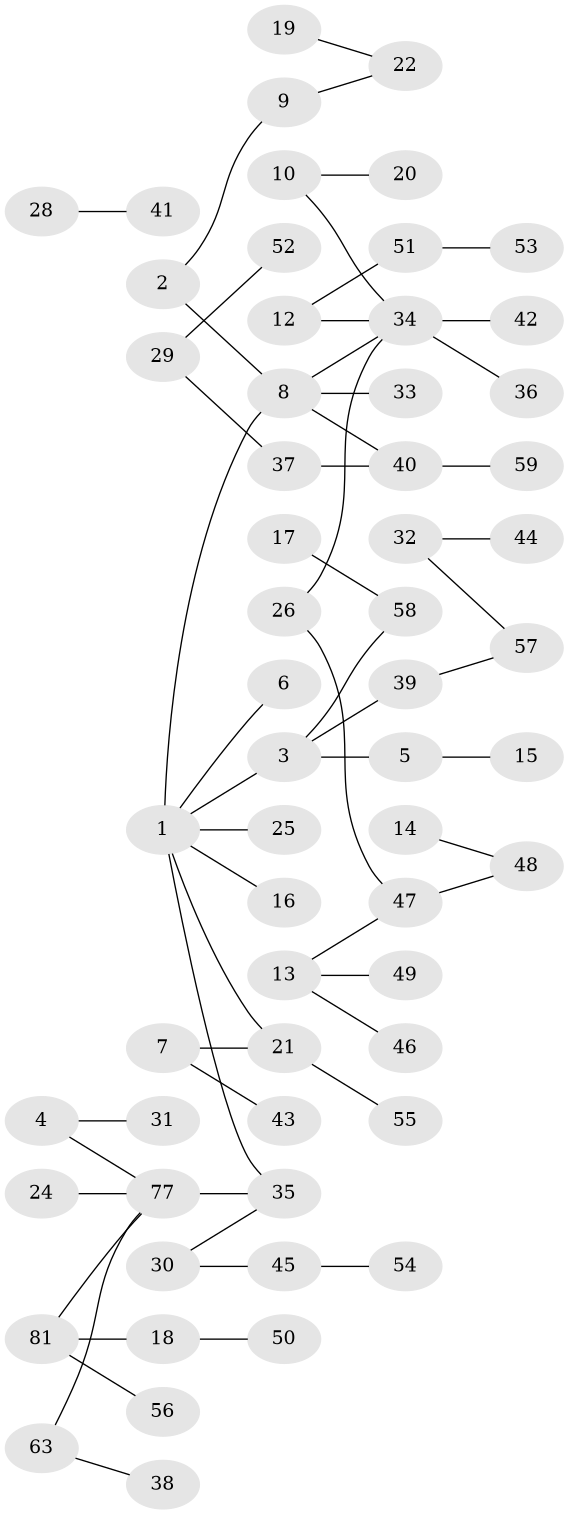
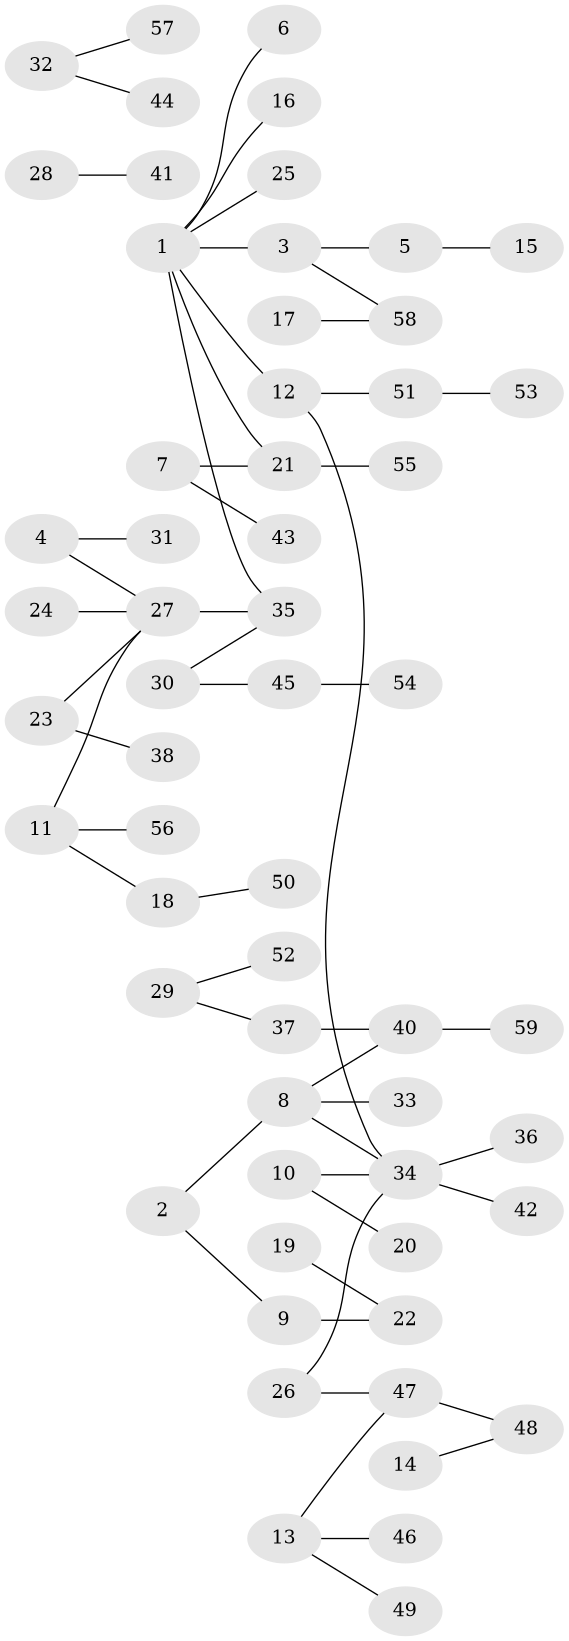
edge "8" -- "1": now "12" -- "1"
node "39": removed
node "77": label "77" -> "27"
node "81": label "81" -> "11"
node "63": label "63" -> "23"
